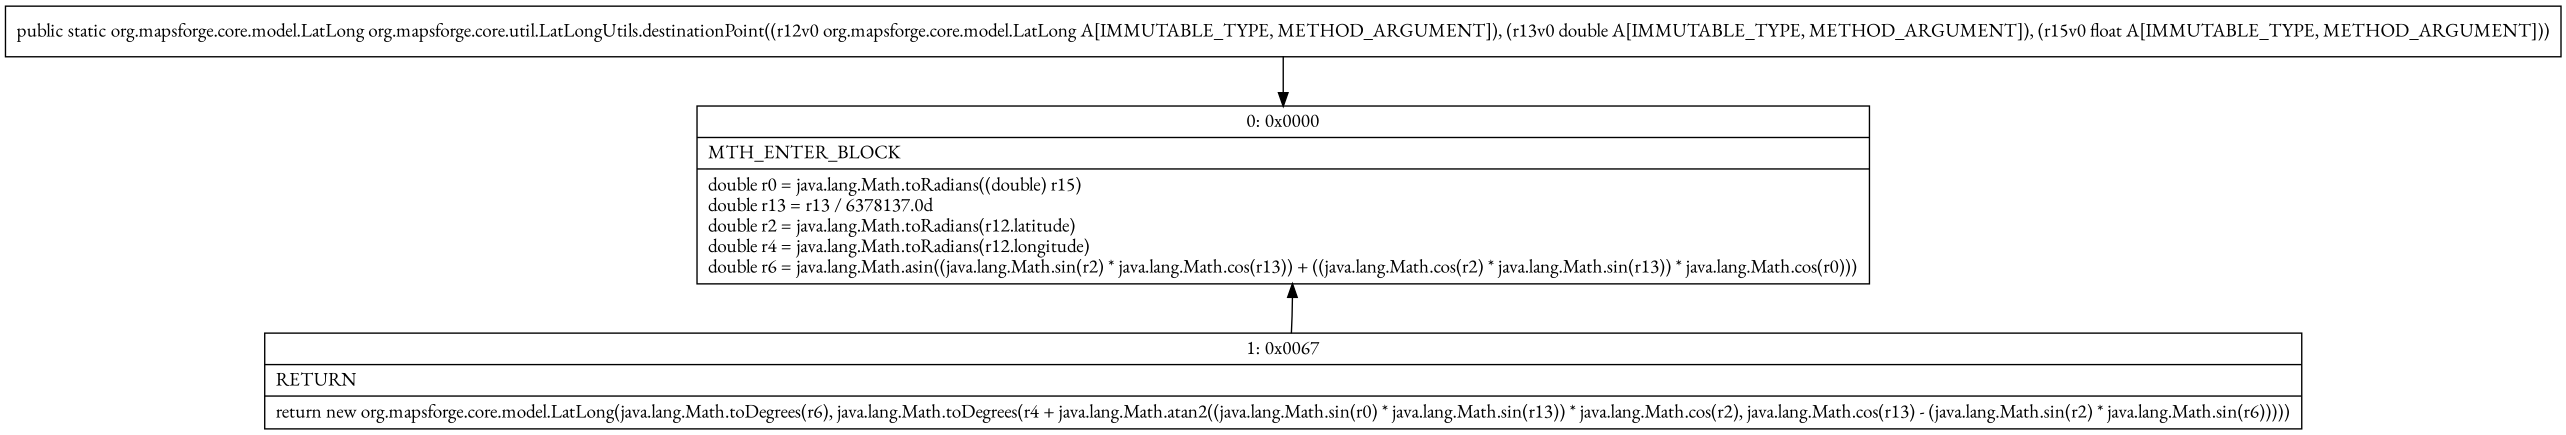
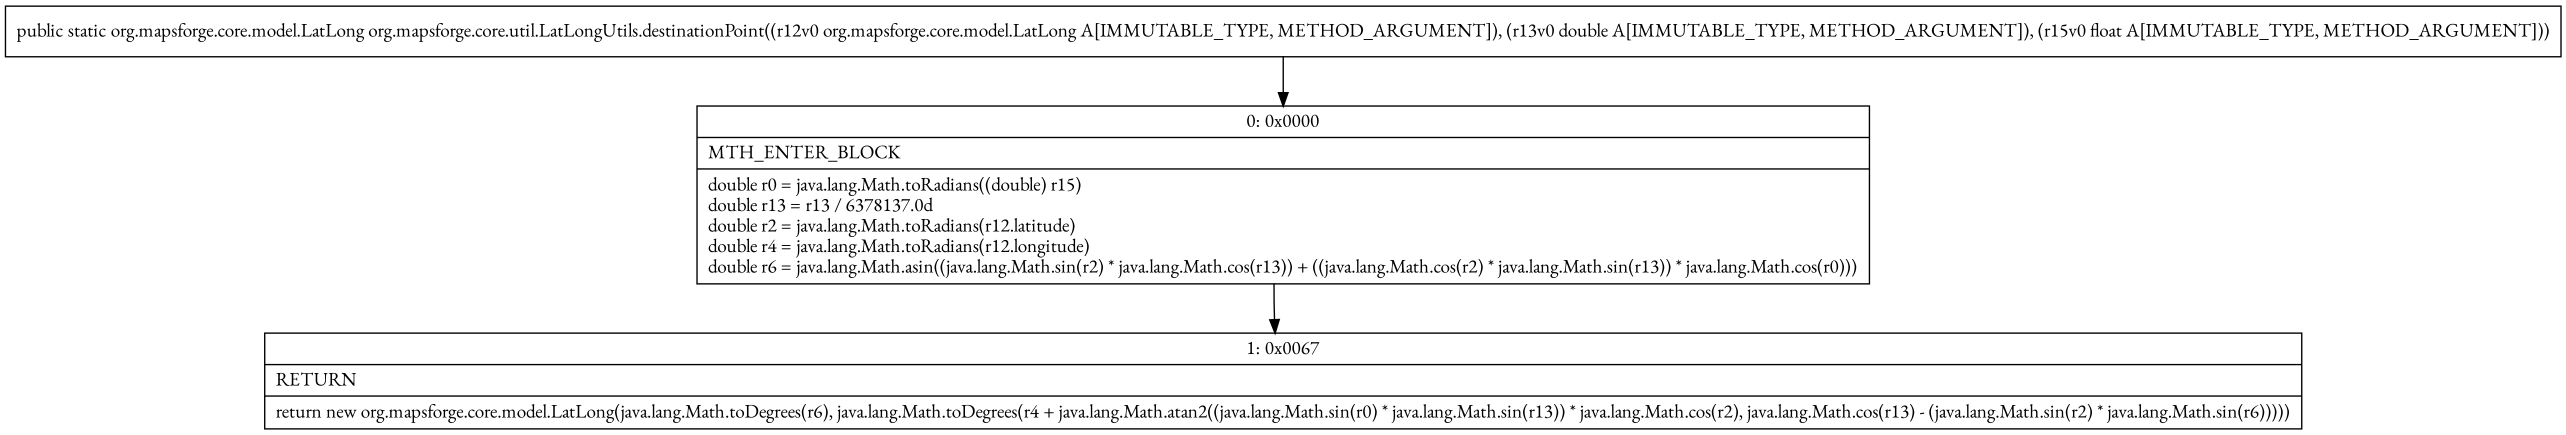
edge "1: 0x0067" -> "0: 0x0000": reversed
